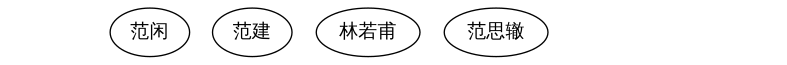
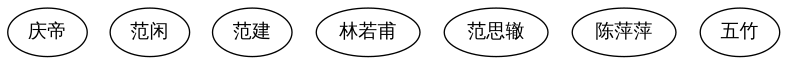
node "庆帝": added
node "陈萍萍": added
node "五竹": added
